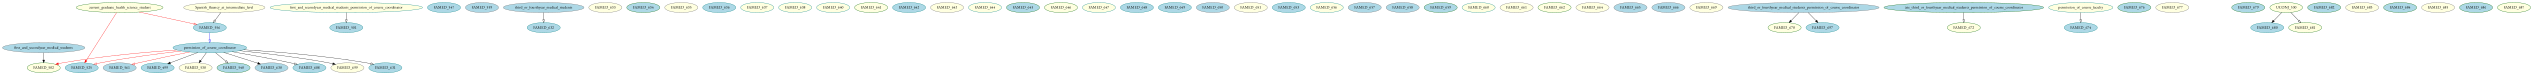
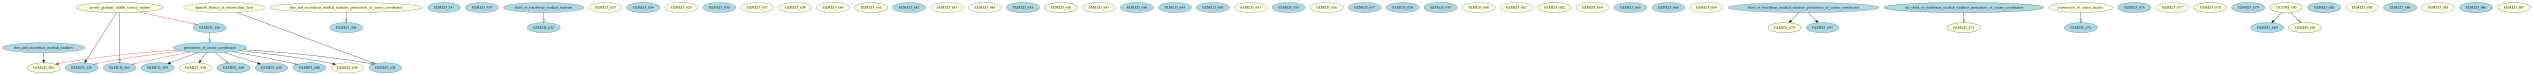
node "FAMED_678": added
edge "Spanish_fluency_at_intermediate_level" -> "FAMED_556": now "Spanish_fluency_at_intermediate_level" -> "FAMED_631"
edge "current_graduate_health_science_student" -> "FAMED_561": added
edge "current_graduate_health_science_student" -> "FAMED_525": color red -> black
